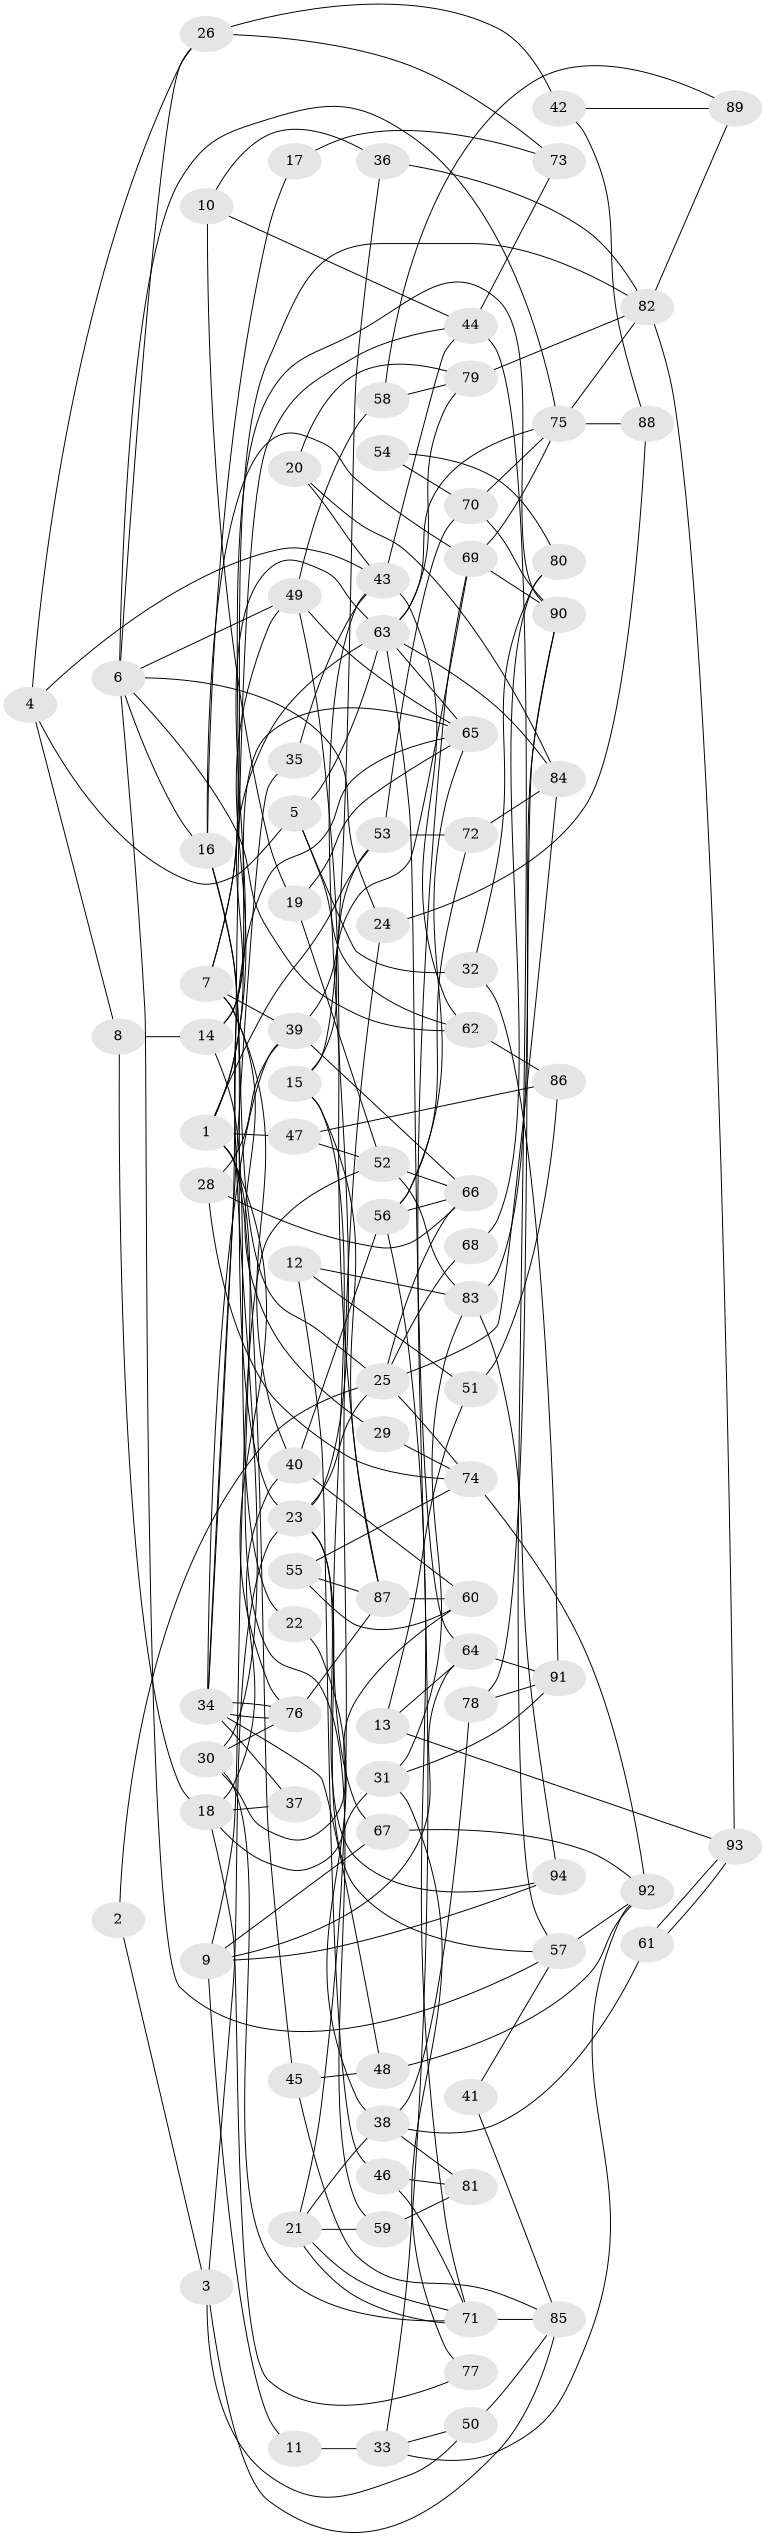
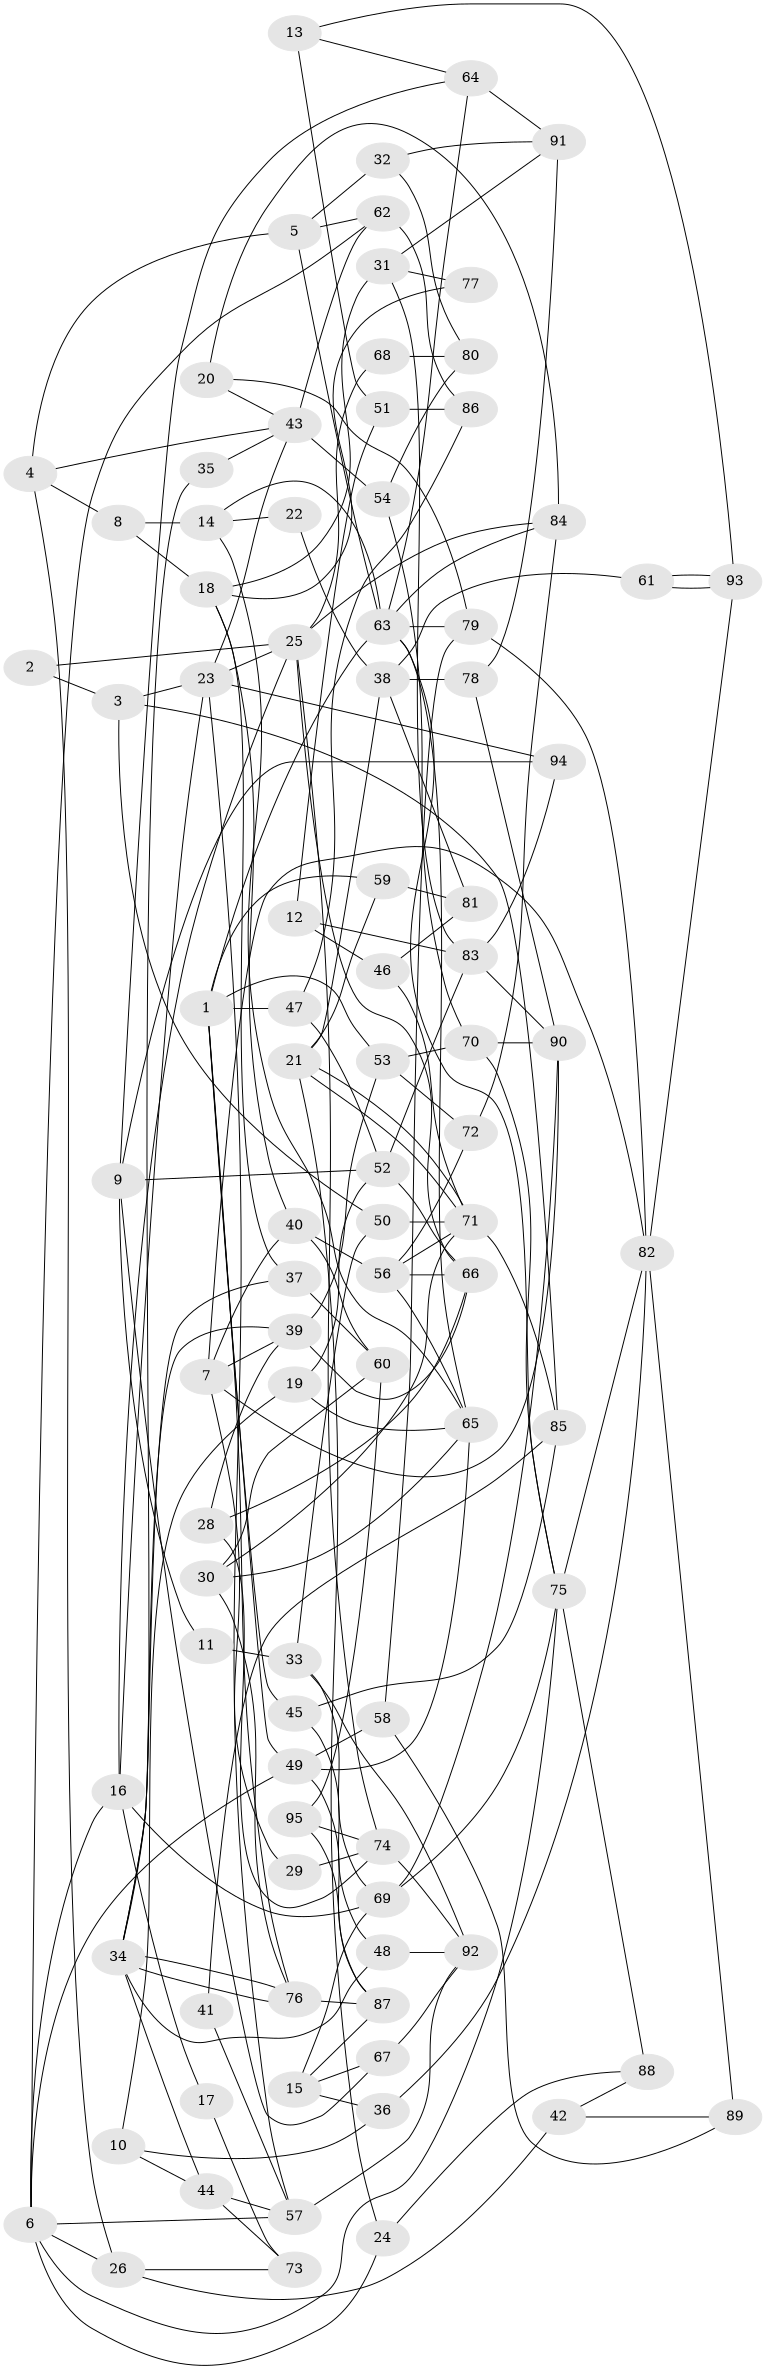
edge "44" -- "43": now "54" -- "43"
node "55": label "55" -> "95"
edge "87" -- "60": now "37" -- "60"
edge "85" -- "50": now "71" -- "50"
